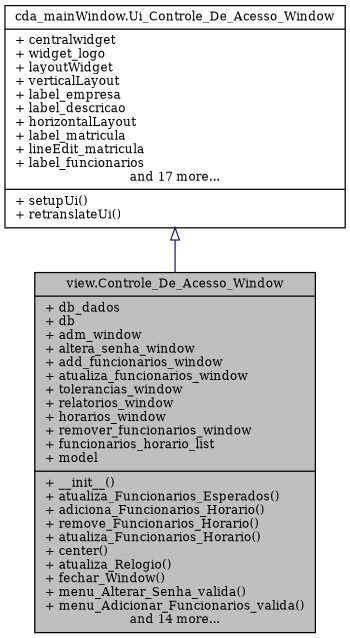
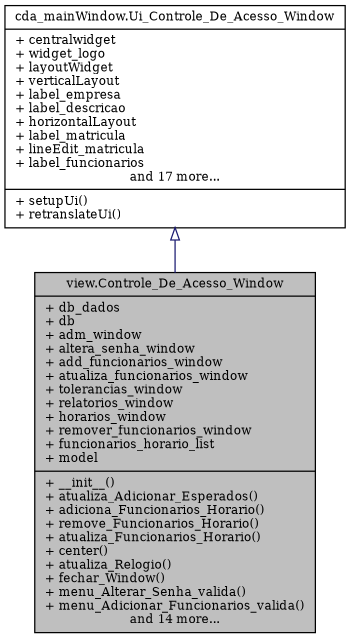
node "view.Controle_De_Acesso_Window": text "+ atualiza_Funcionarios_Esperados()" -> "+ atualiza_Adicionar_Esperados()"
